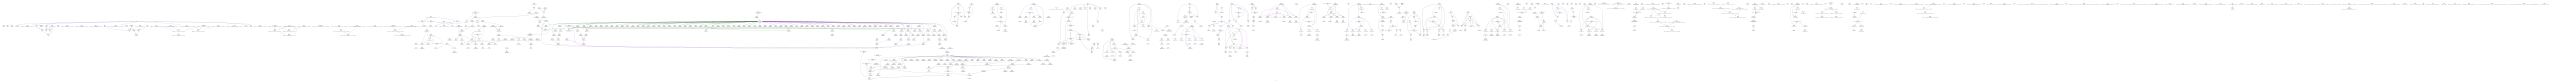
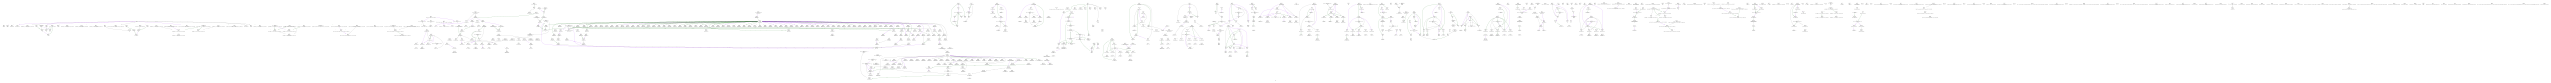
node "NodeID: 1036": removed
